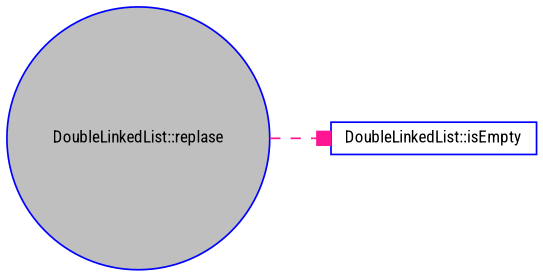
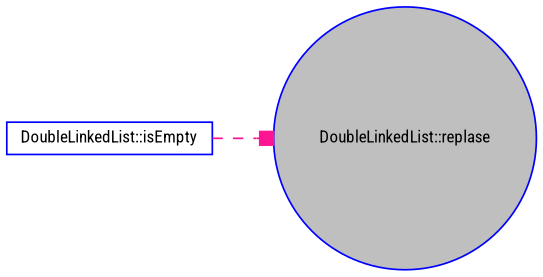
edge "DoubleLinkedList::replase" -> "DoubleLinkedList::isEmpty": reversed
